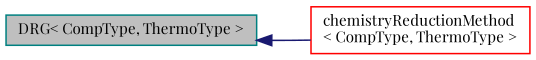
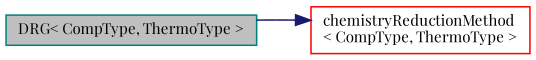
edge "chemistryReductionMethod < CompType, ThermoType >" -> "DRG< CompType, ThermoType >": reversed
